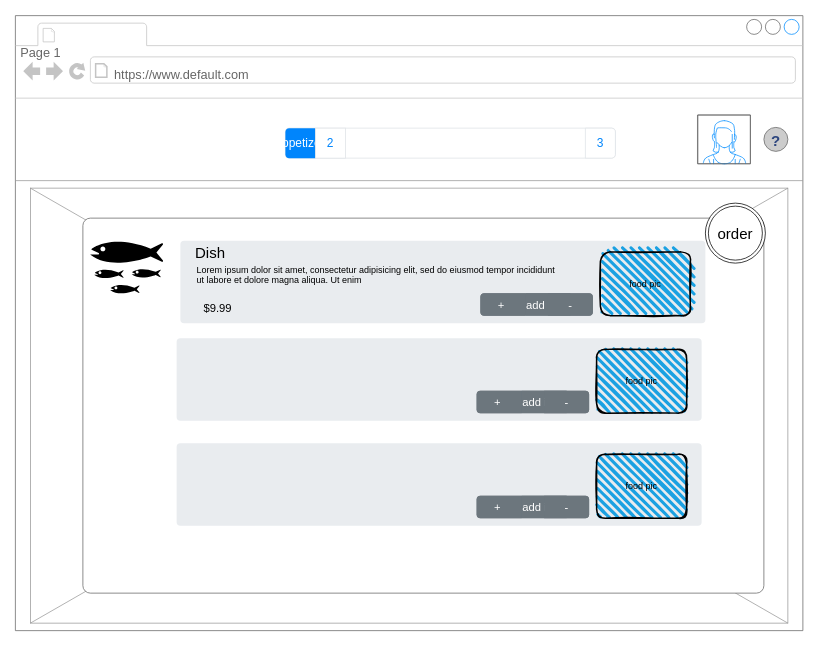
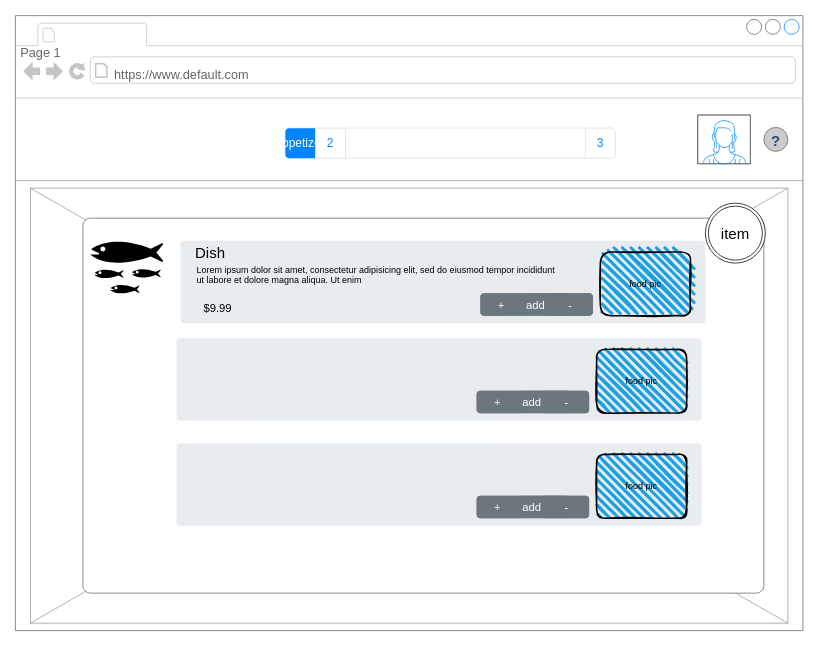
node "order": label "order" -> "item"
